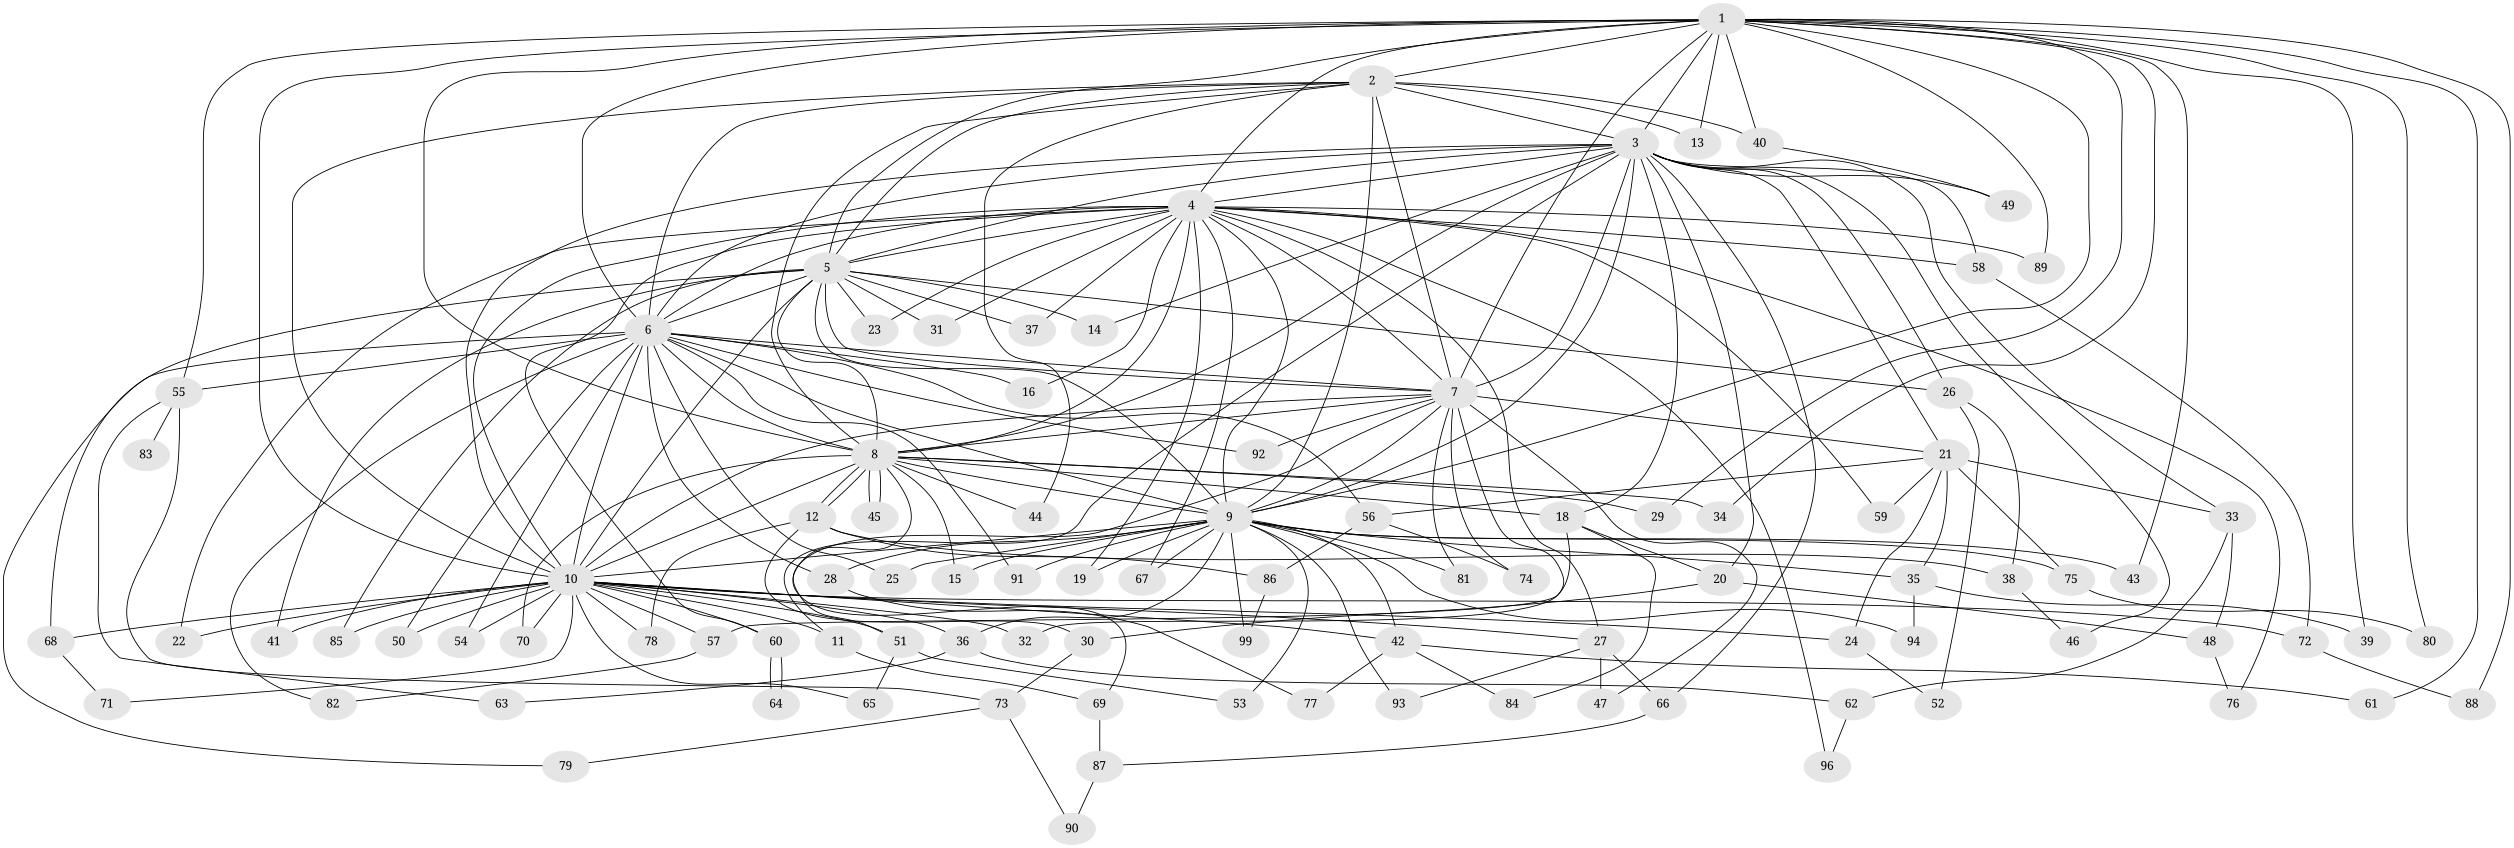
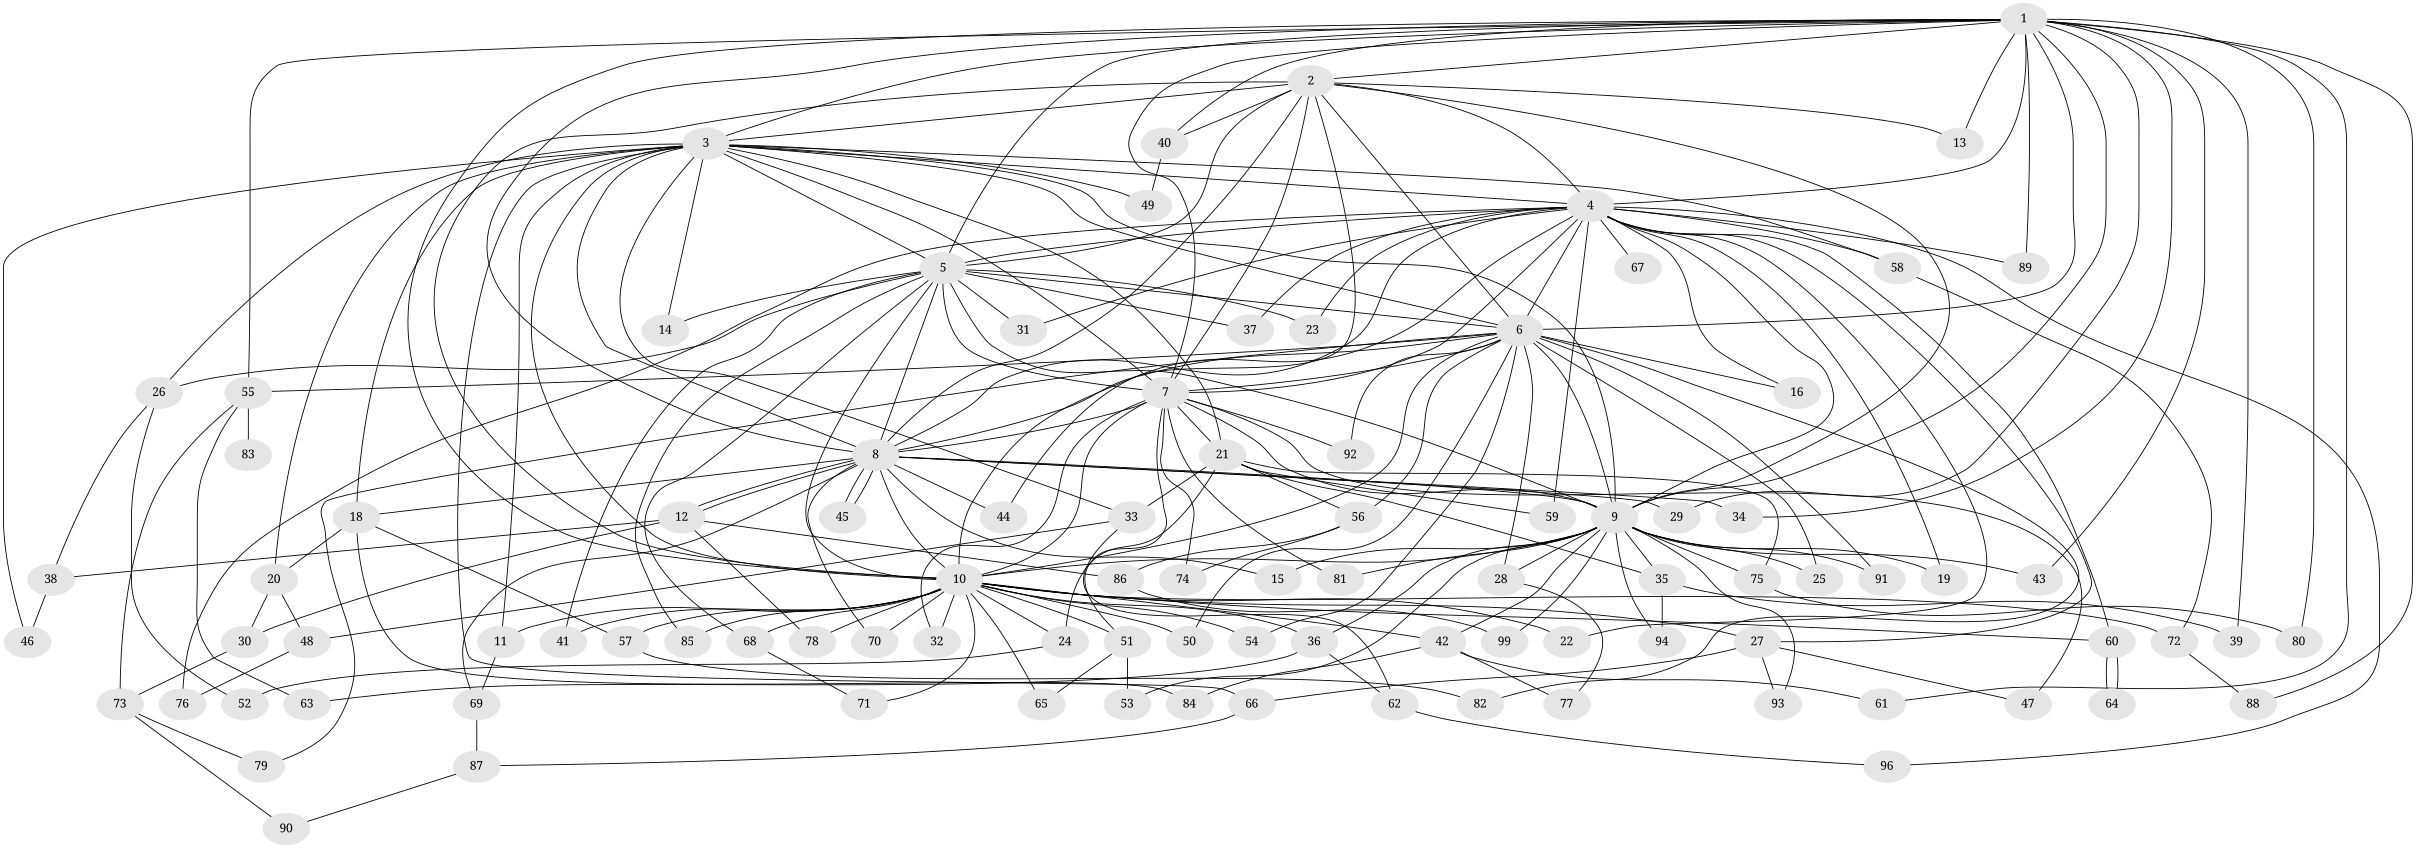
edge "2" -- "4": added
edge "9" -- "67": removed
